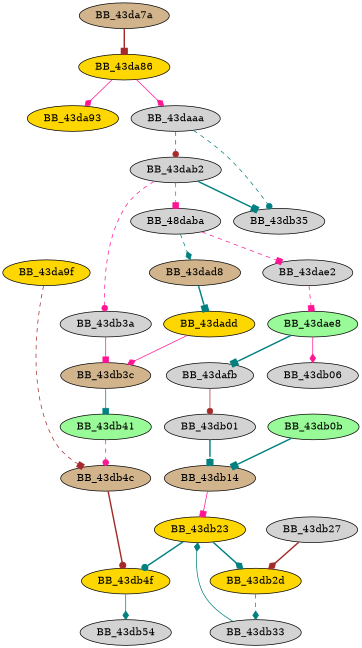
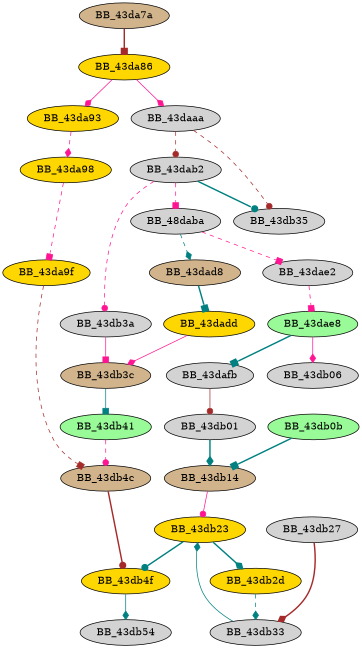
edge "BB_43daaa" -> "BB_43db35": color teal -> brown
node "BB_43da98": added
edge "BB_43dab2" -> "BB_43db35": arrowhead box -> dot
edge "BB_43db01" -> "BB_43db14": arrowhead box -> diamond
edge "BB_43db14" -> "BB_43db23": arrowhead box -> dot
edge "BB_43db27" -> "BB_43db2d": now "BB_43db27" -> "BB_43db33"
